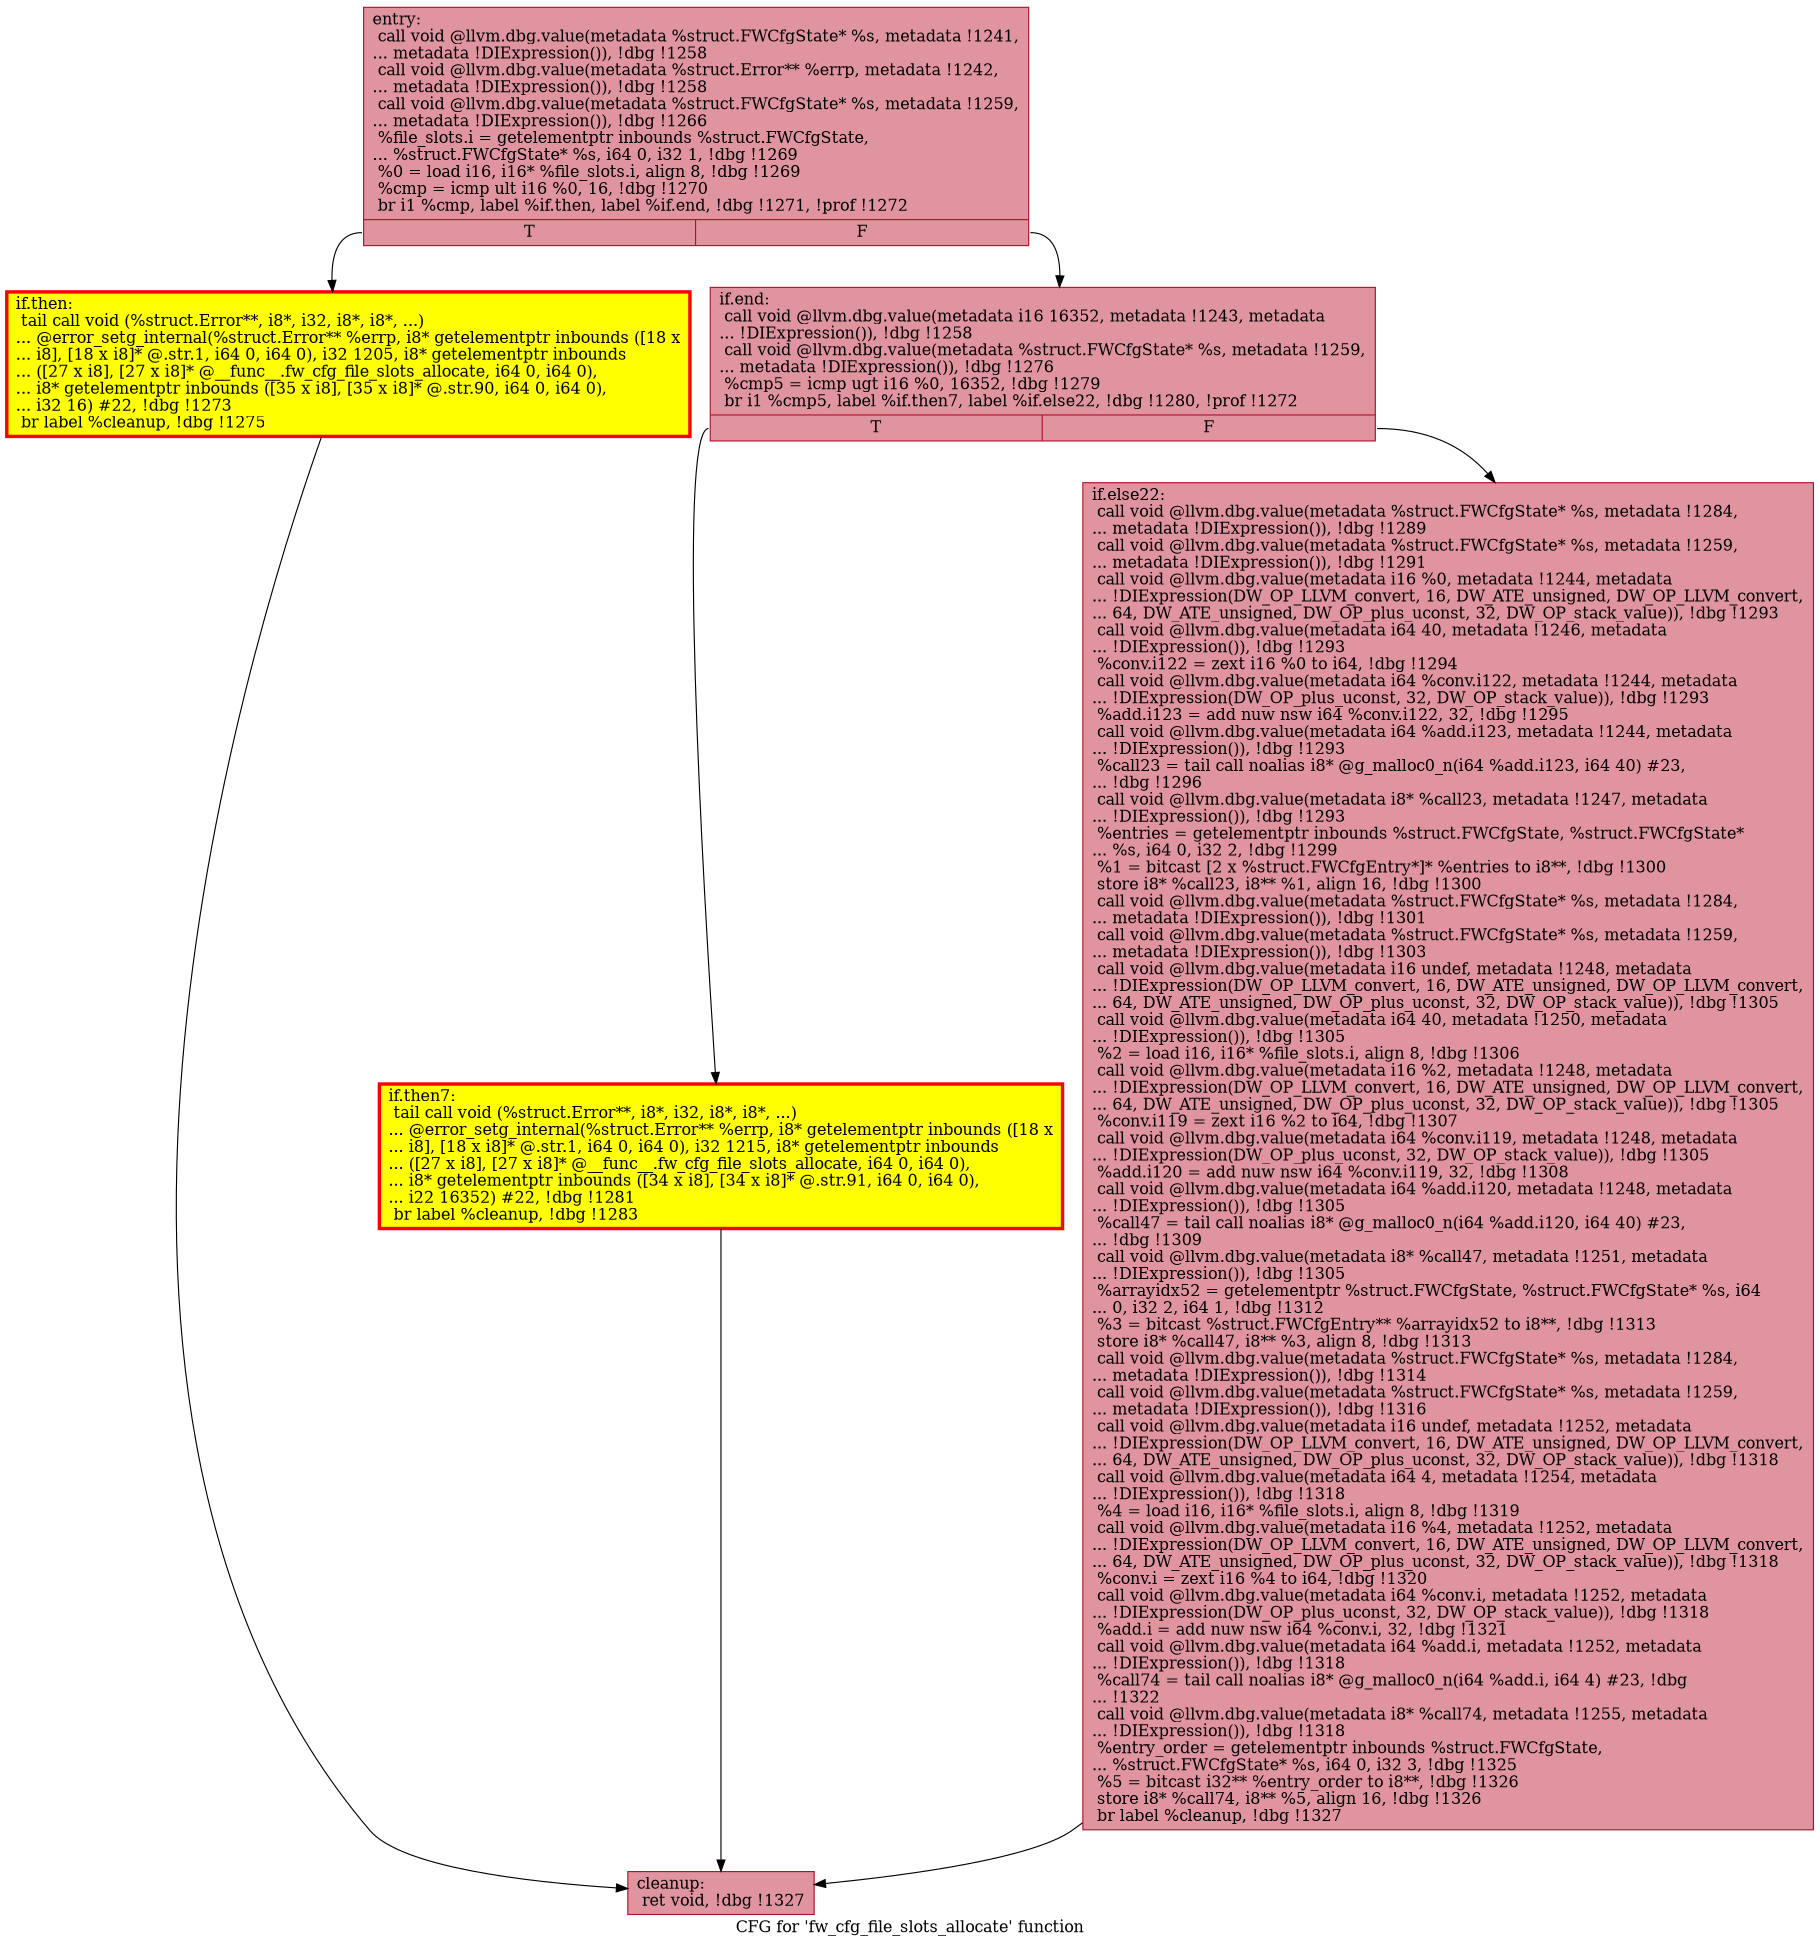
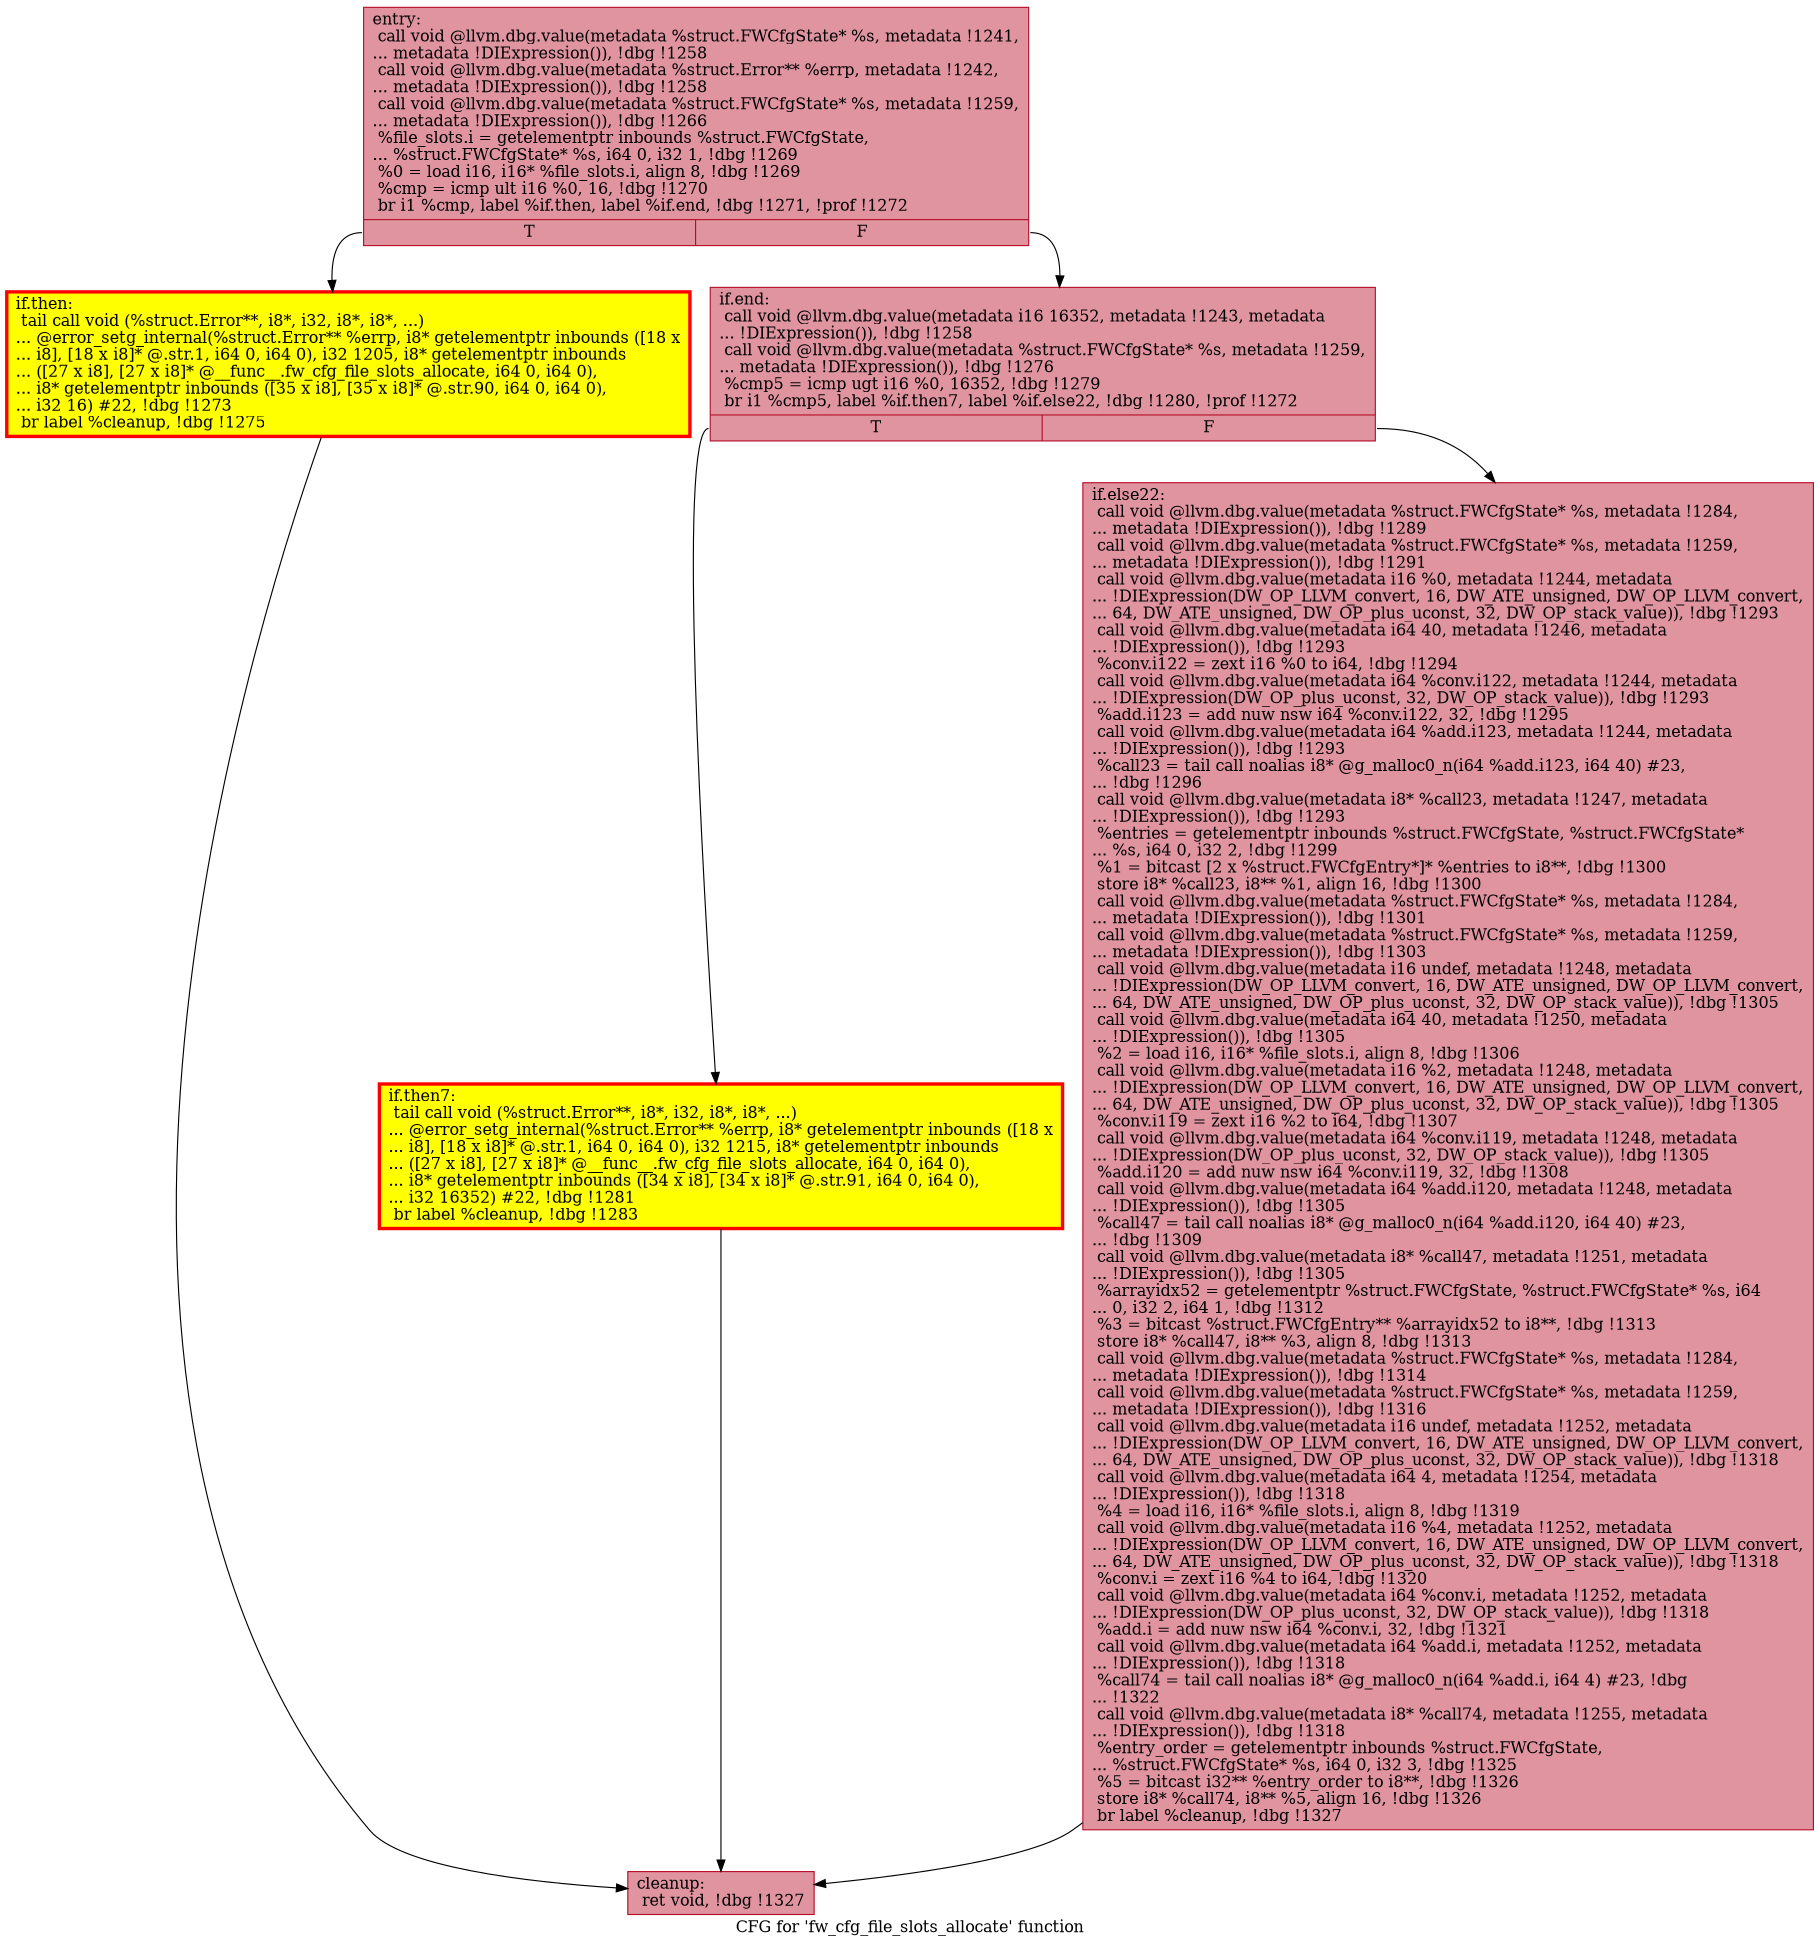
node "if.then7:": text "... i22 16352) #22, !dbg !1281" -> "... i32 16352) #22, !dbg !1281"
